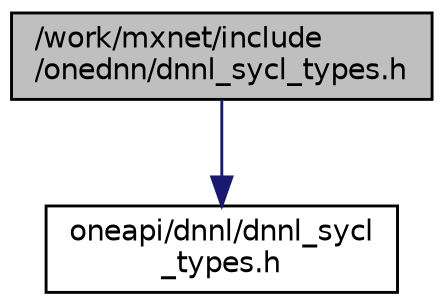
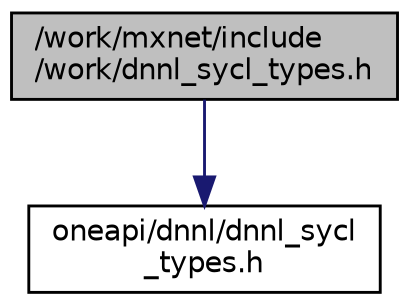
node "/work/mxnet/include /onednn/dnnl_sycl_types.h": label "/work/mxnet/include /onednn/dnnl_sycl_types.h" -> "/work/mxnet/include /work/dnnl_sycl_types.h"
